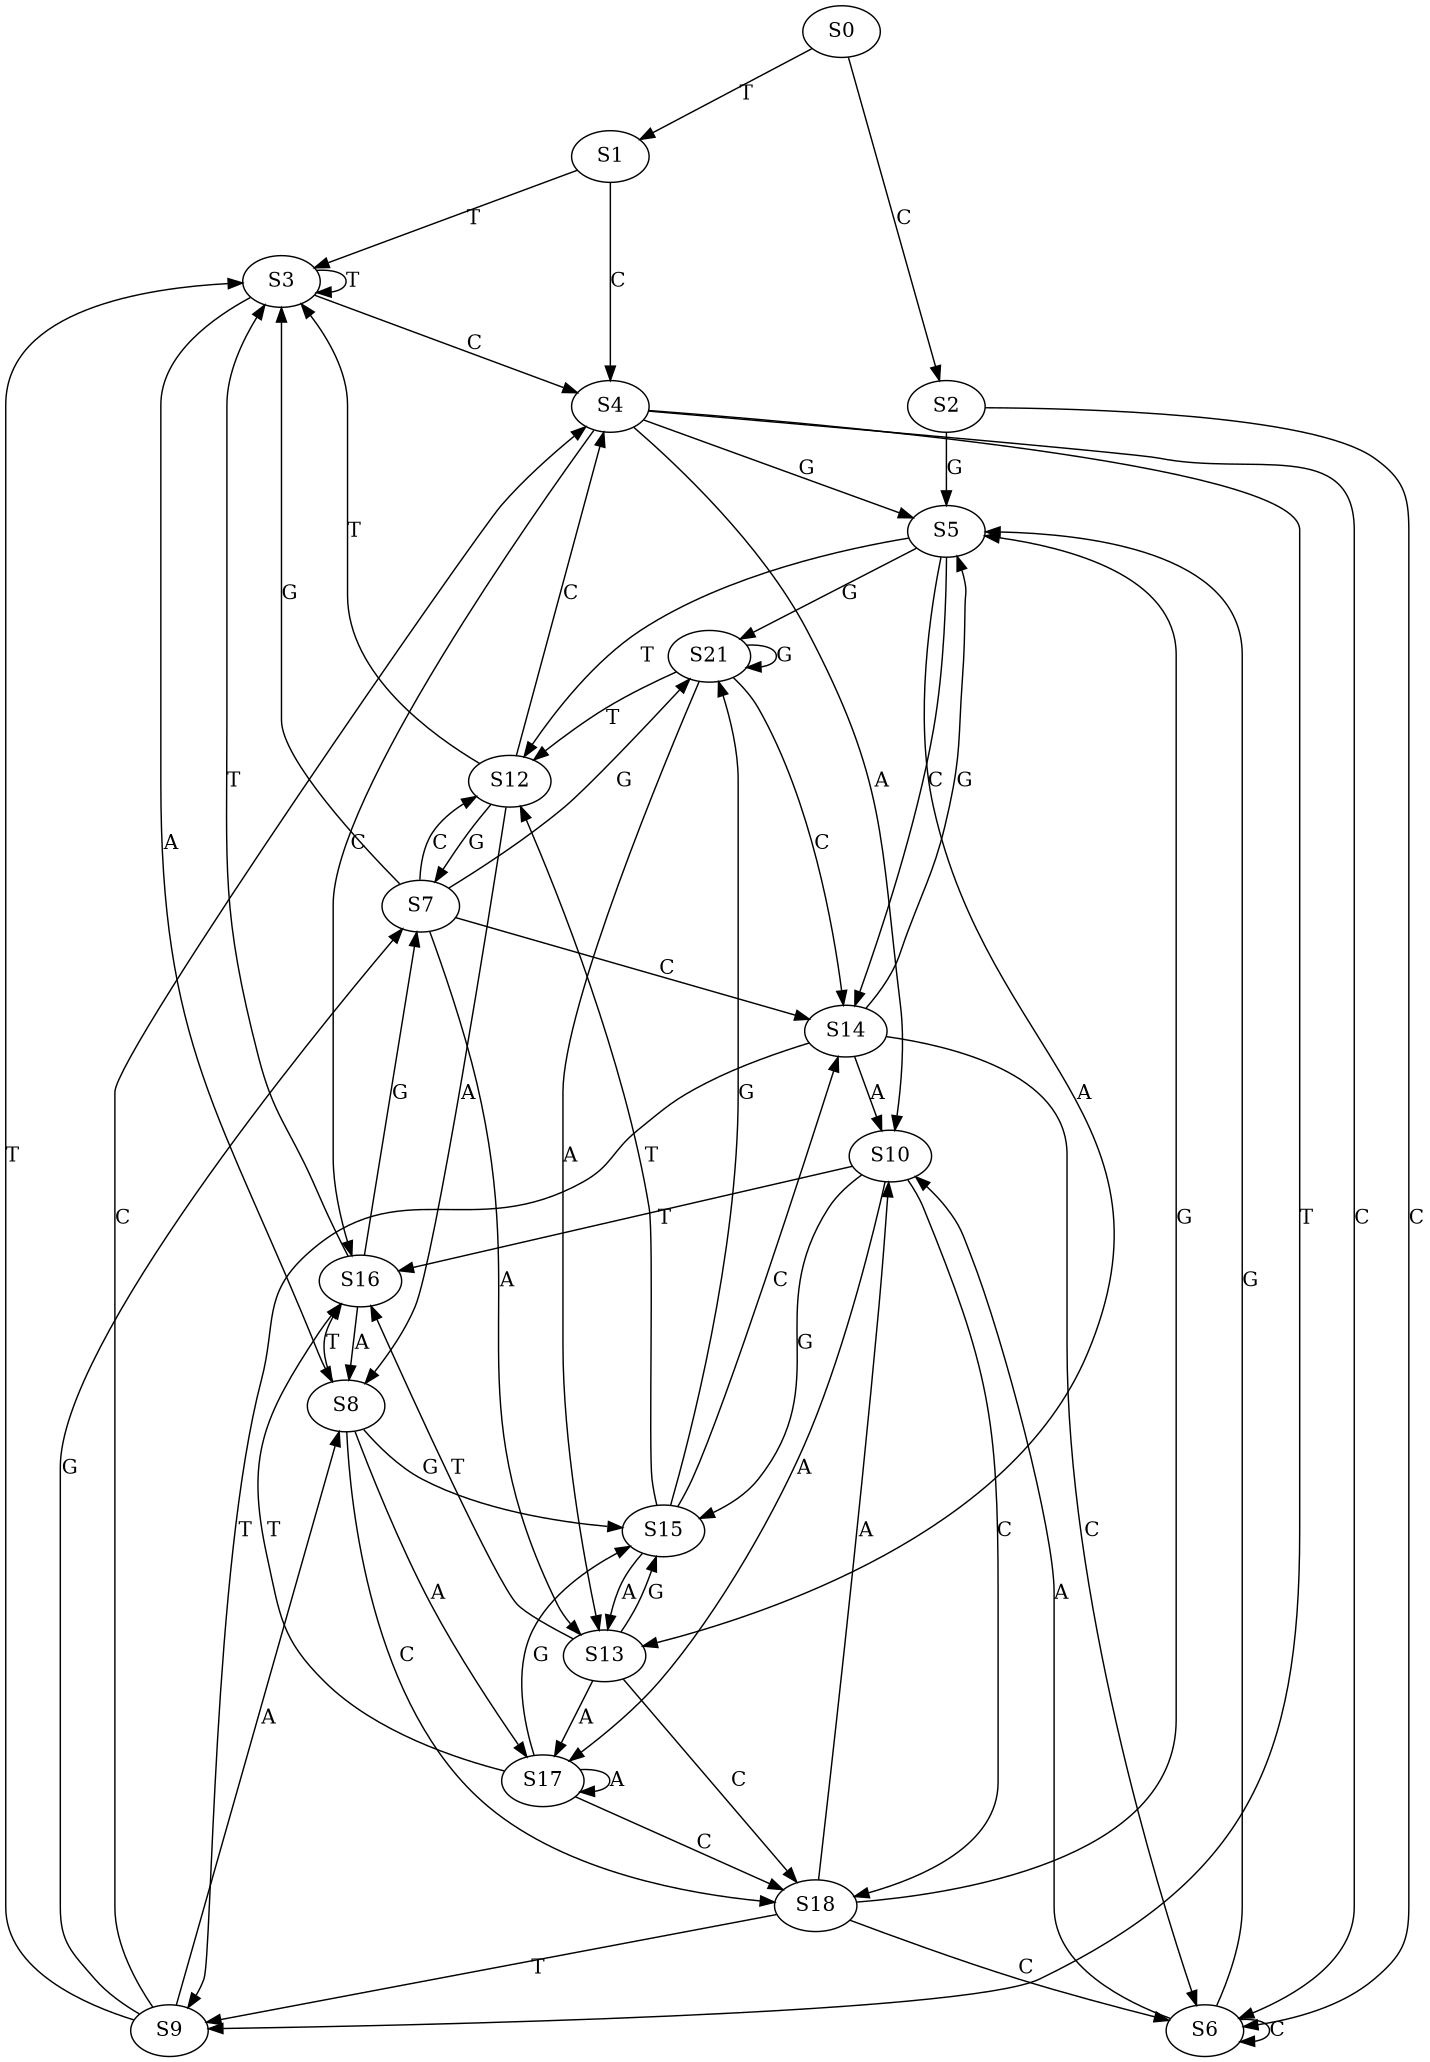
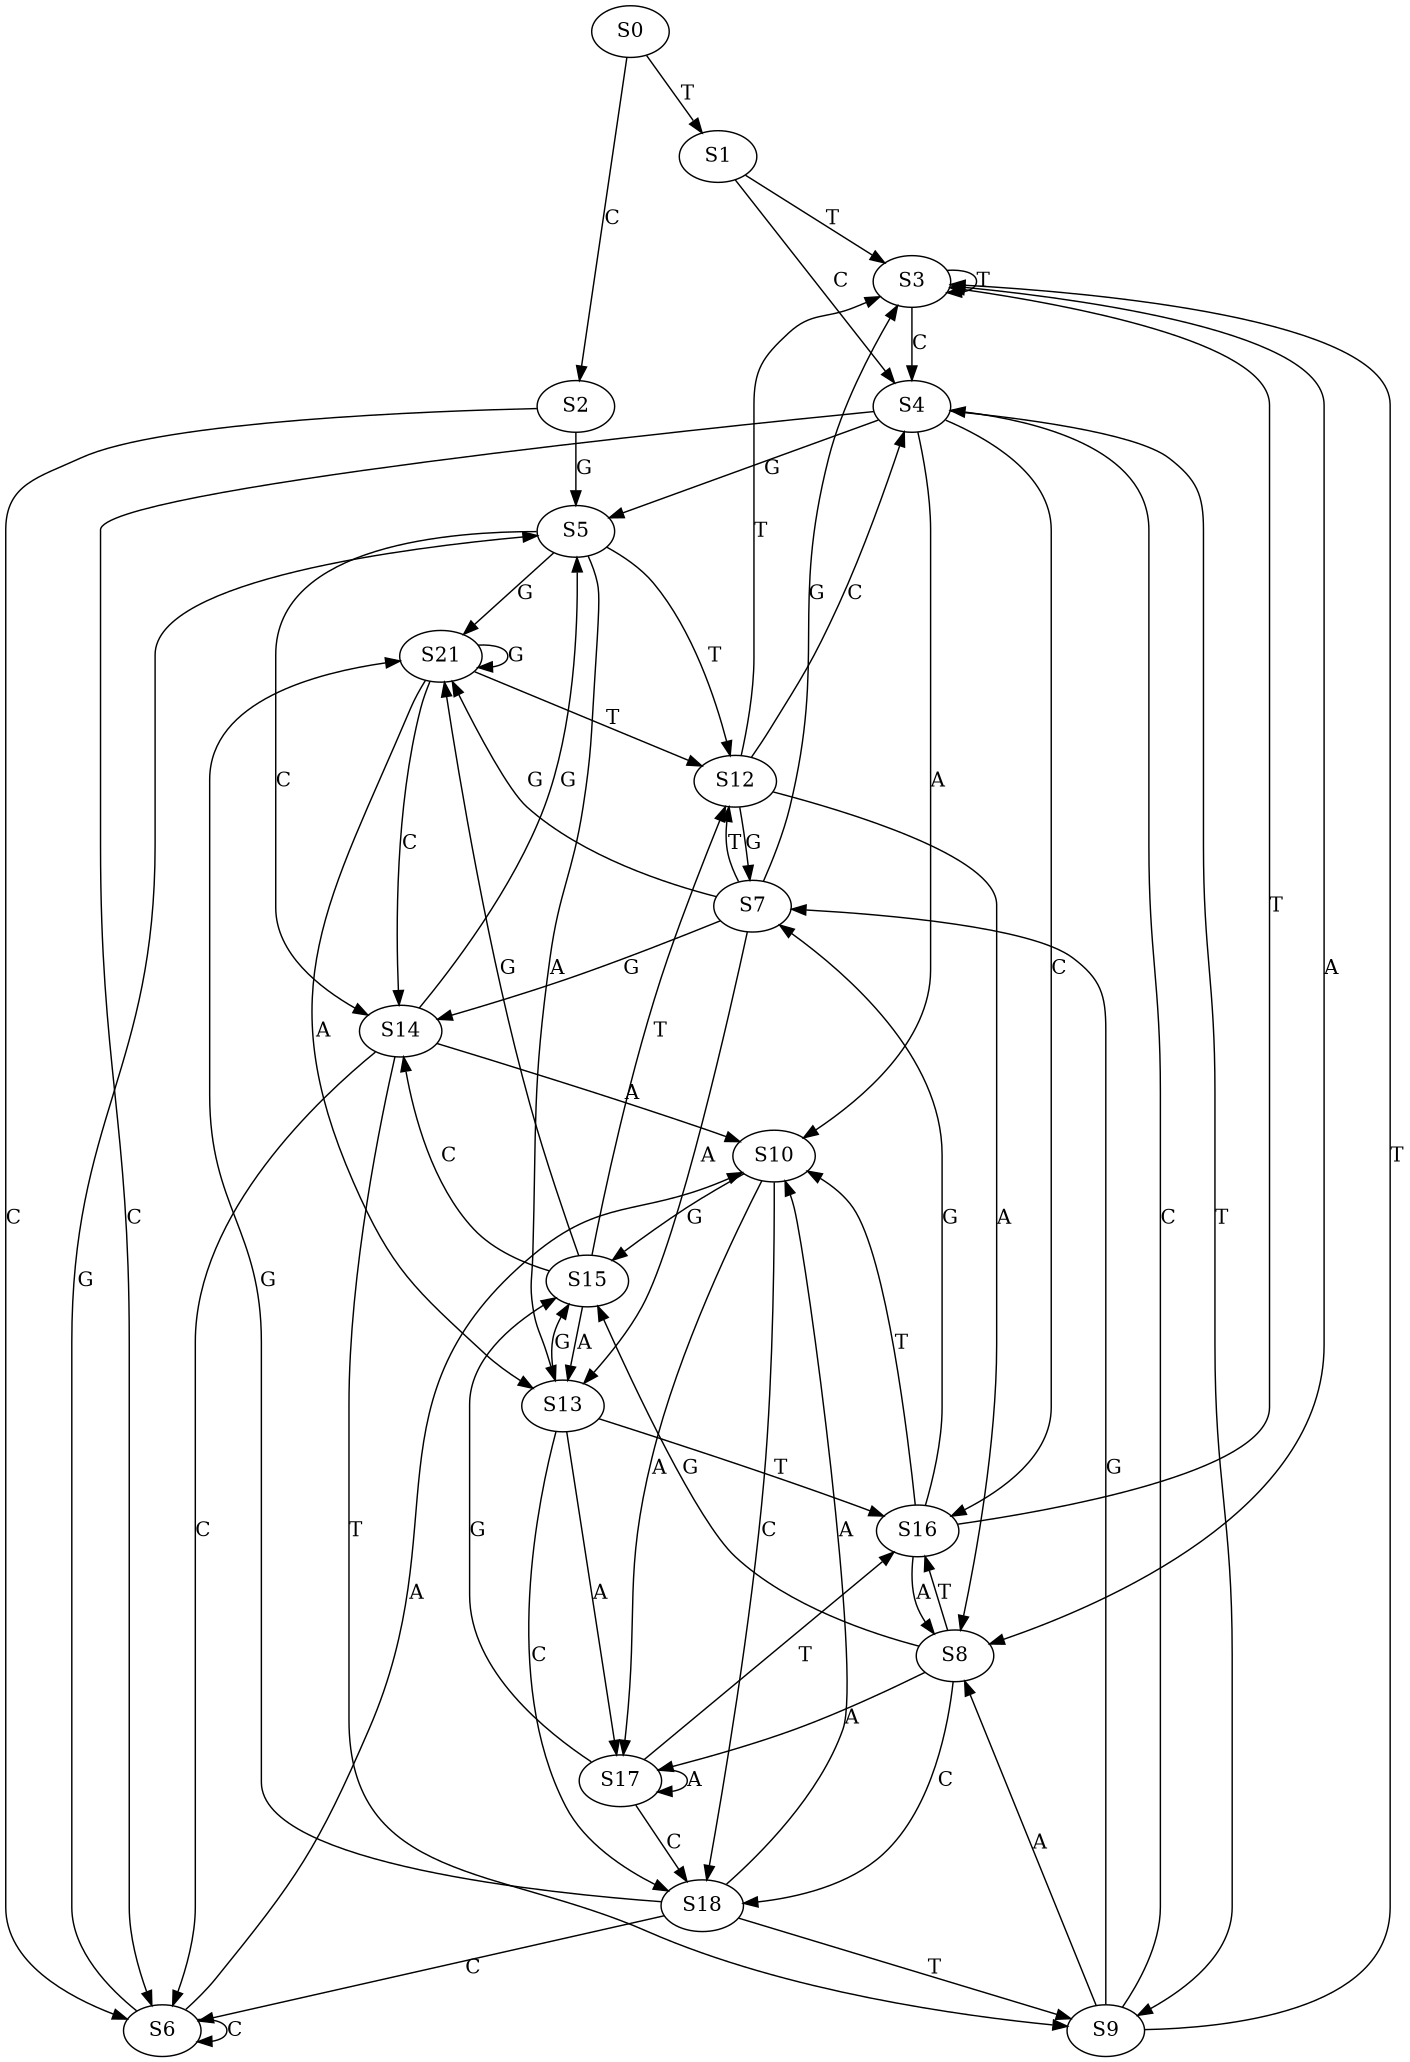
edge "S7" -> "S12": label "C" -> "T"
edge "S7" -> "S14": label "C" -> "G"
edge "S10" -> "S16": reversed
edge "S18" -> "S5": now "S18" -> "S21"
